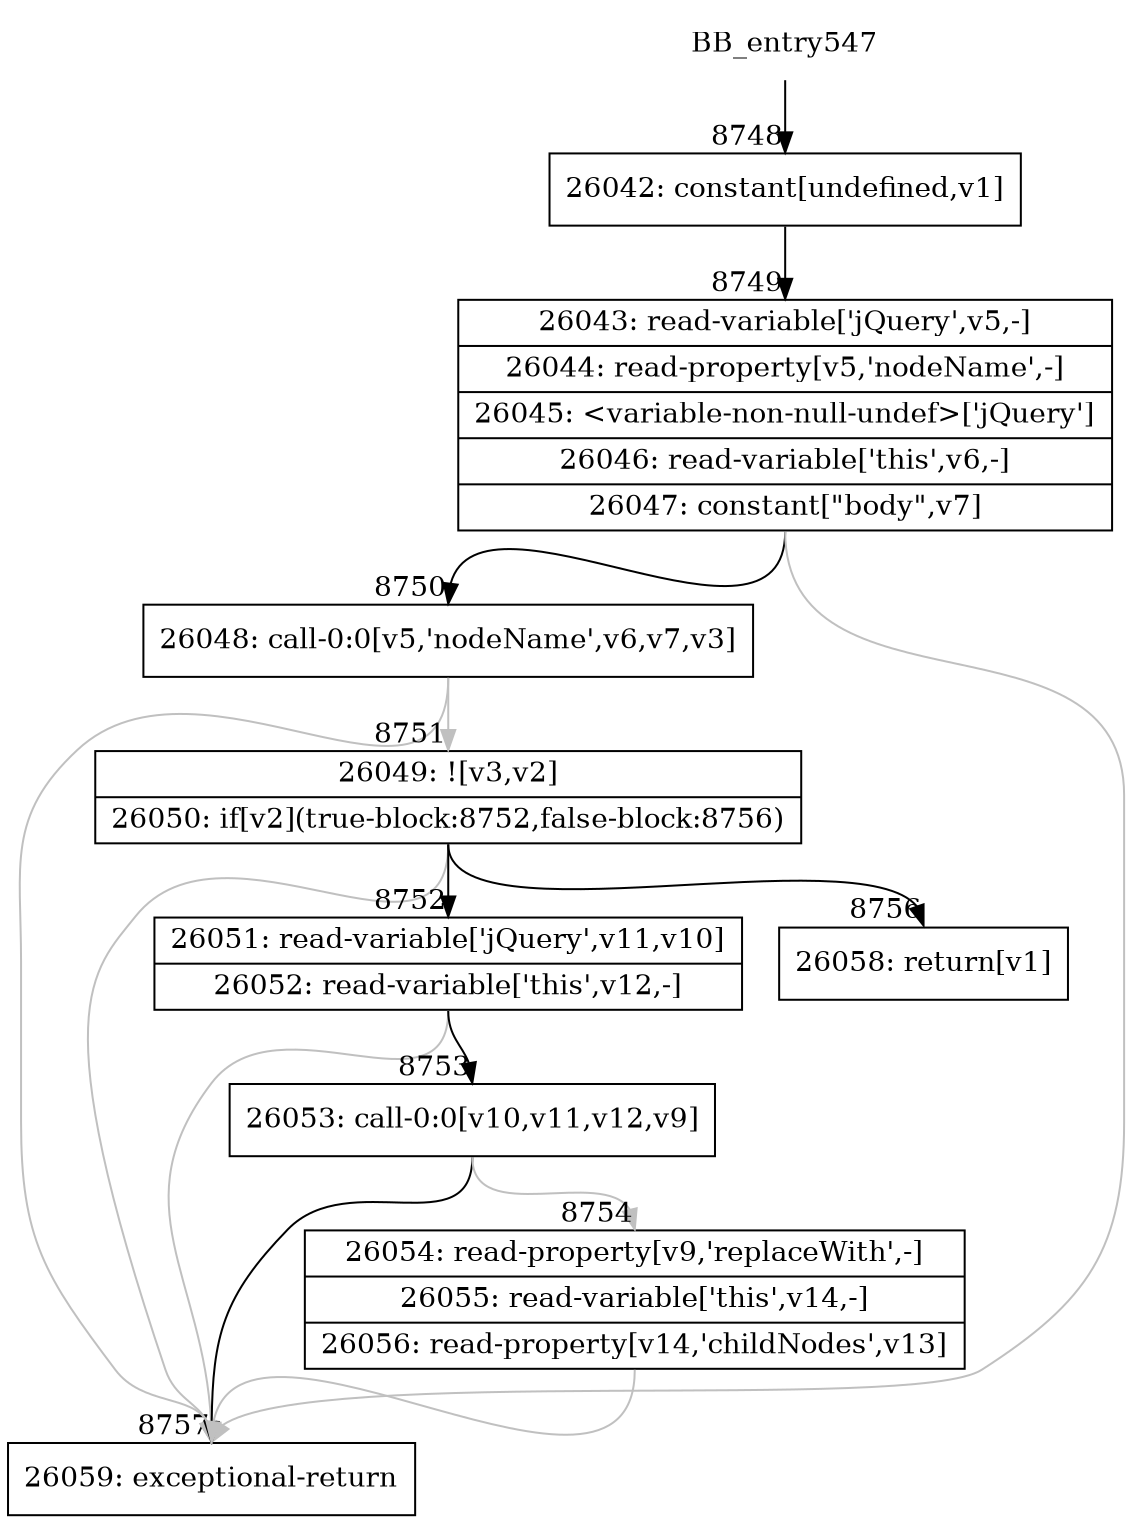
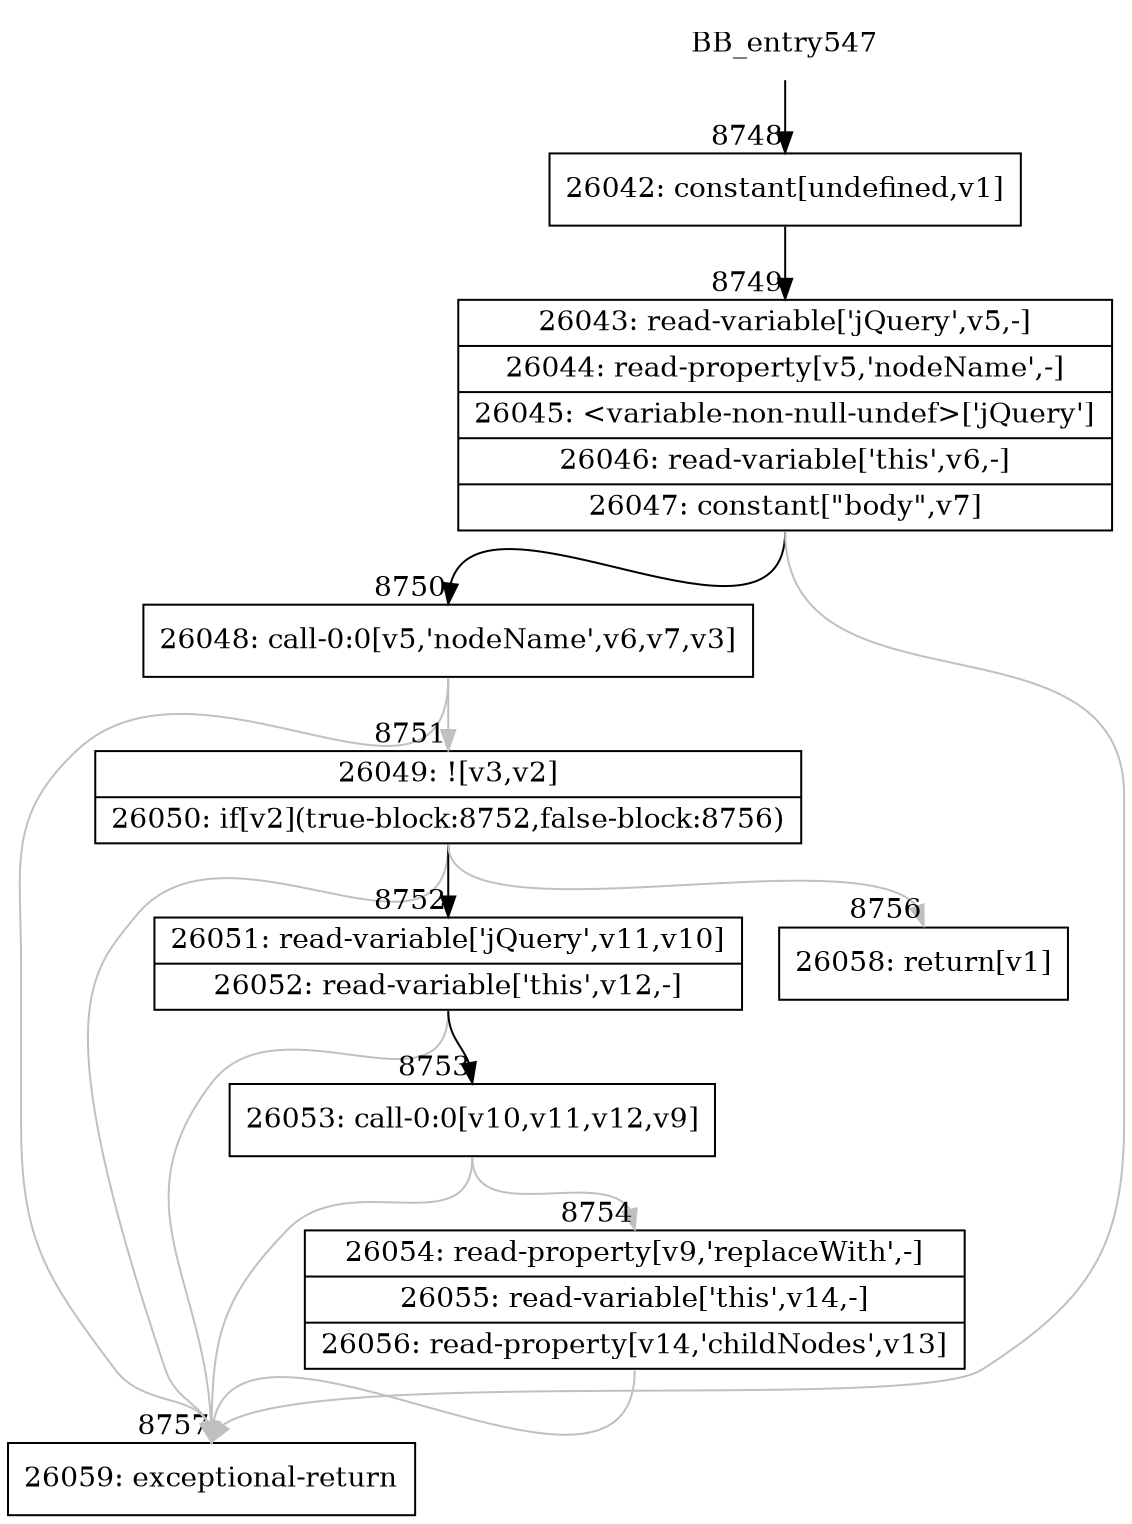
edge "26049: ![v3,v2]" -> "26058: return[v1]": color black -> gray
edge "26053: call-0:0[v10,v11,v12,v9]" -> "26059: exceptional-return": color black -> gray
